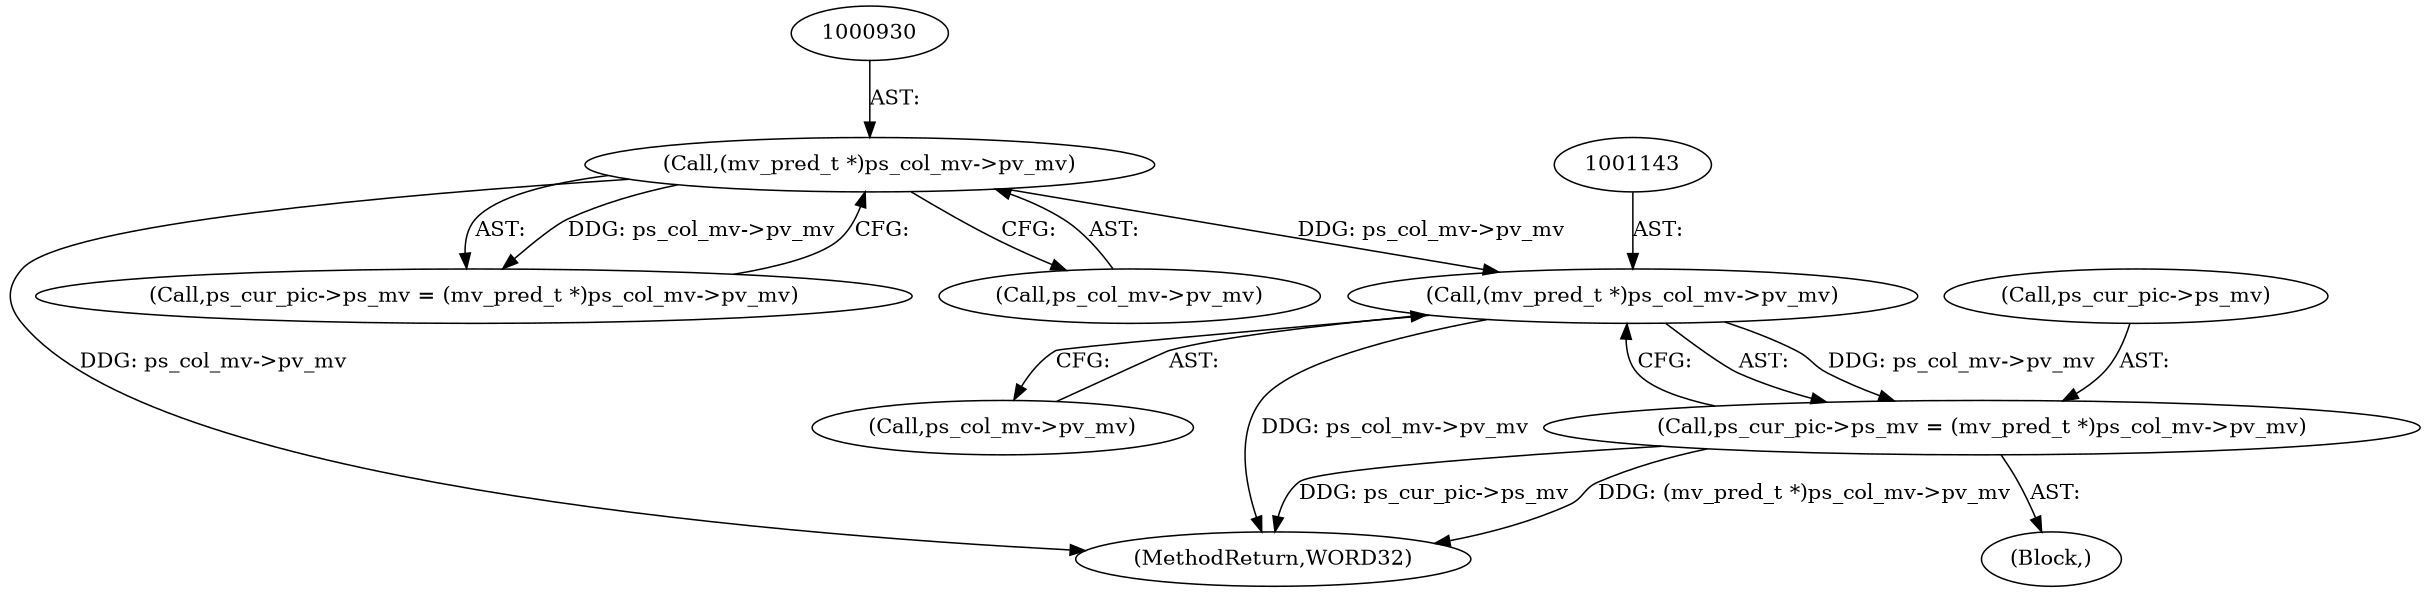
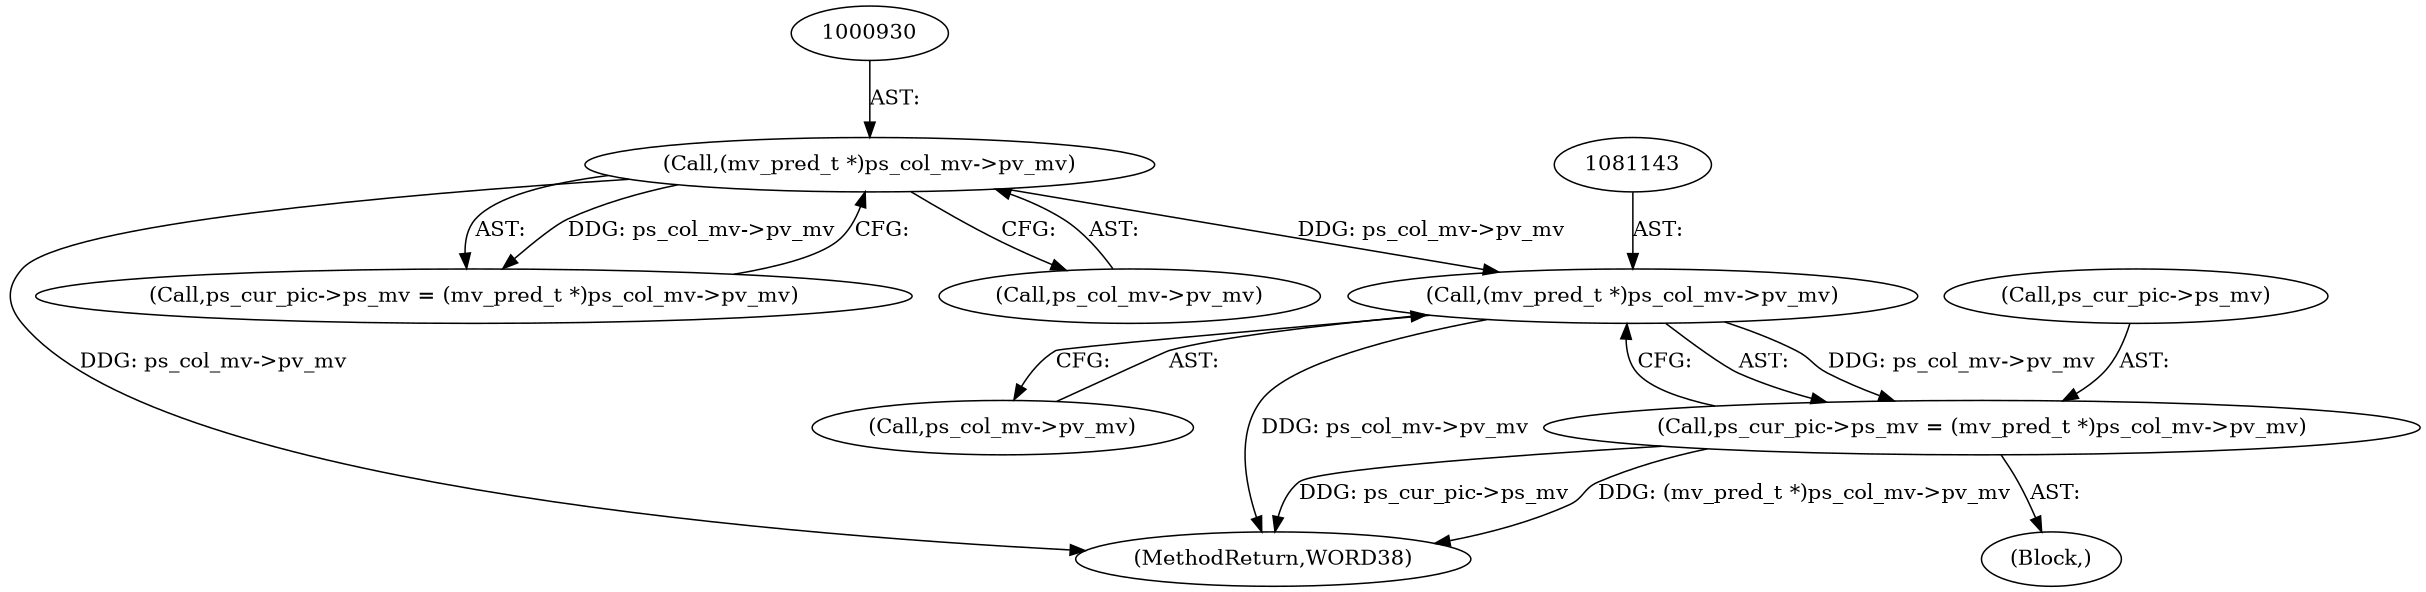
node "1001143": label "1001143" -> "1081143"
node "(MethodReturn,WORD32)": label "(MethodReturn,WORD32)" -> "(MethodReturn,WORD38)"
